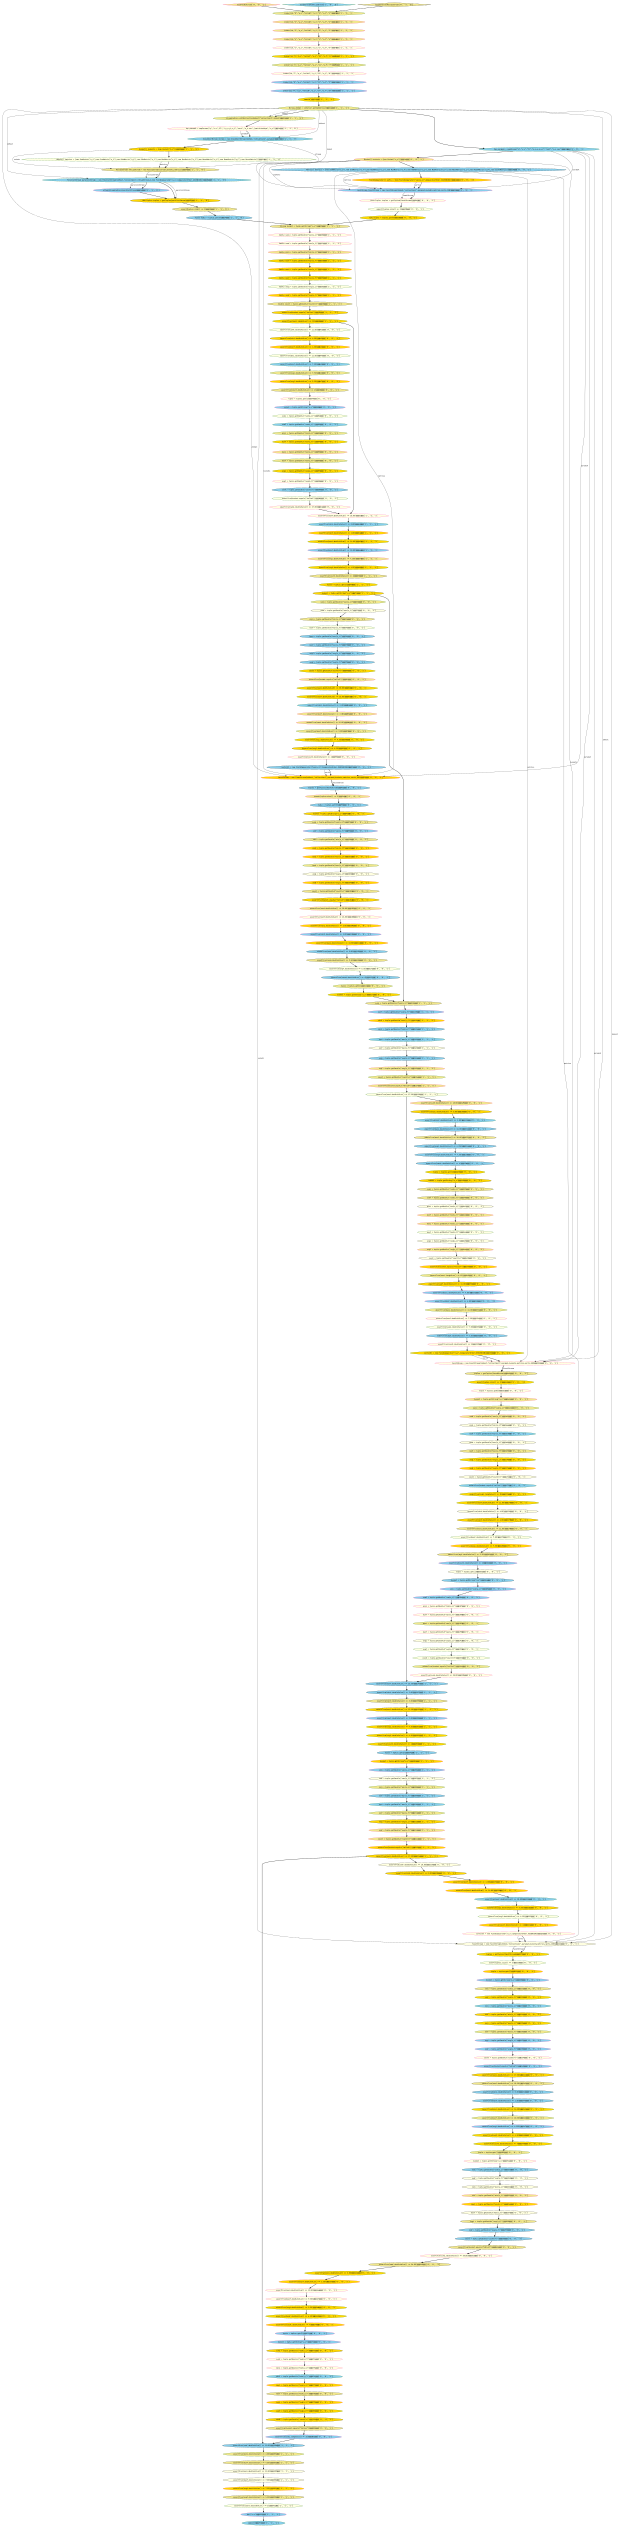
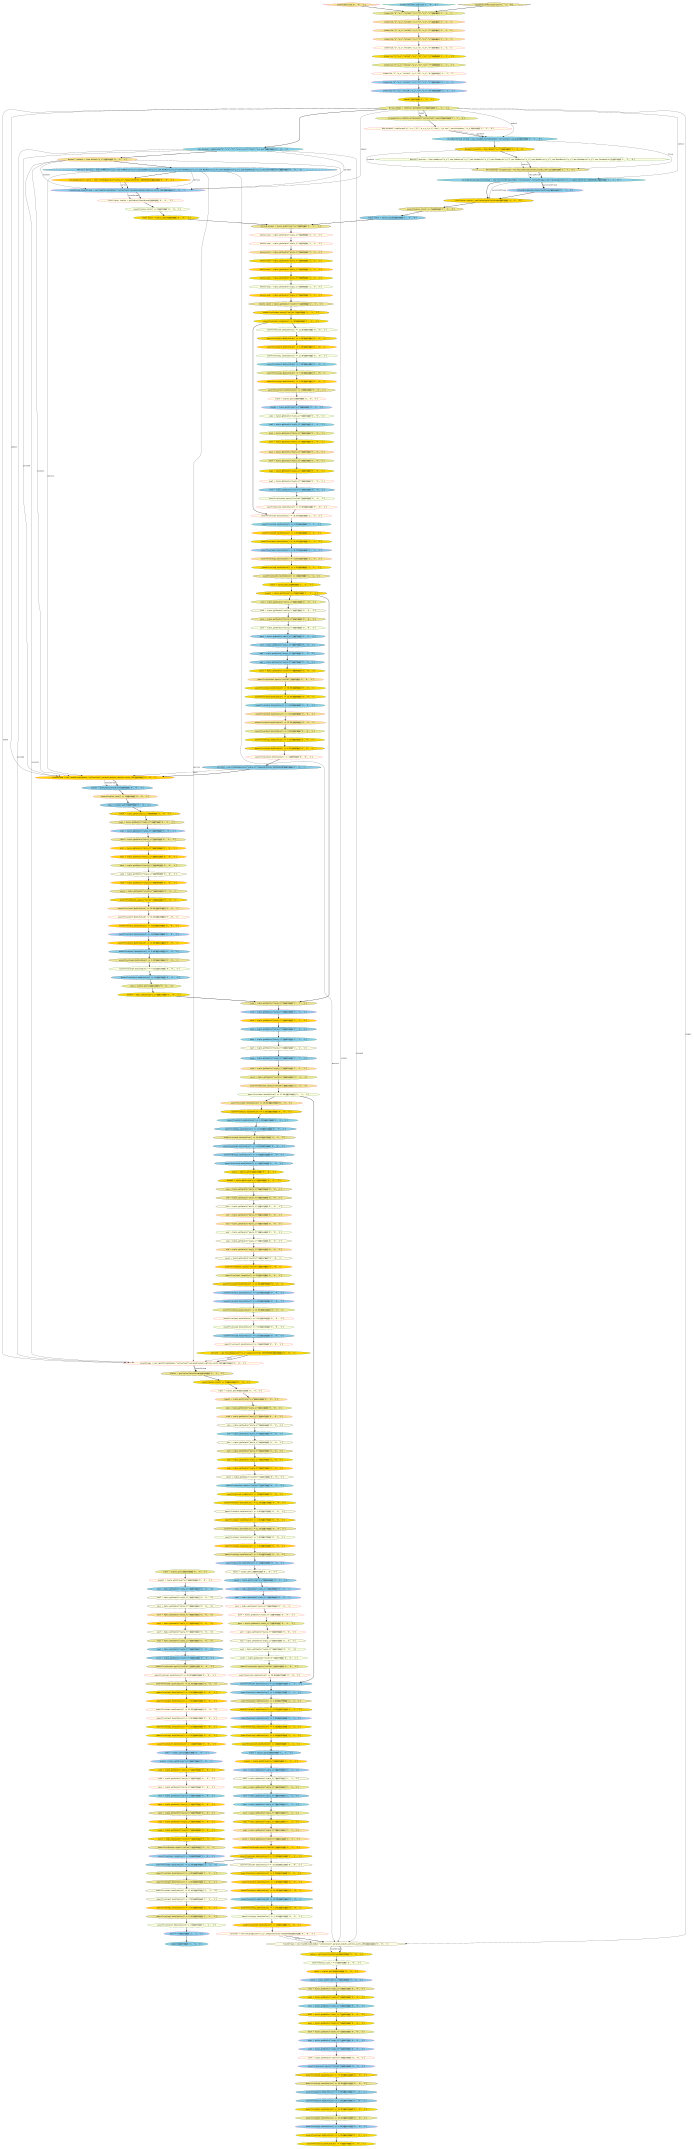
edge "assertTrue(count.doubleValue() == 4)@@@249@@@['0', '0', '1']" -> "tuple = tuples.get(1)@@@250@@@['0', '0', '1']": removed
